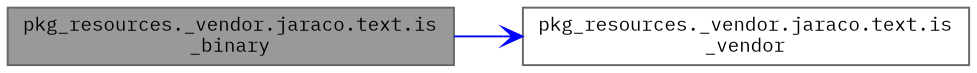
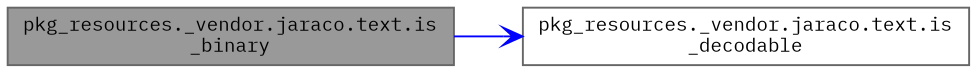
node "pkg_resources._vendor.jaraco.text.is _vendor": label "pkg_resources._vendor.jaraco.text.is _vendor" -> "pkg_resources._vendor.jaraco.text.is _decodable"
